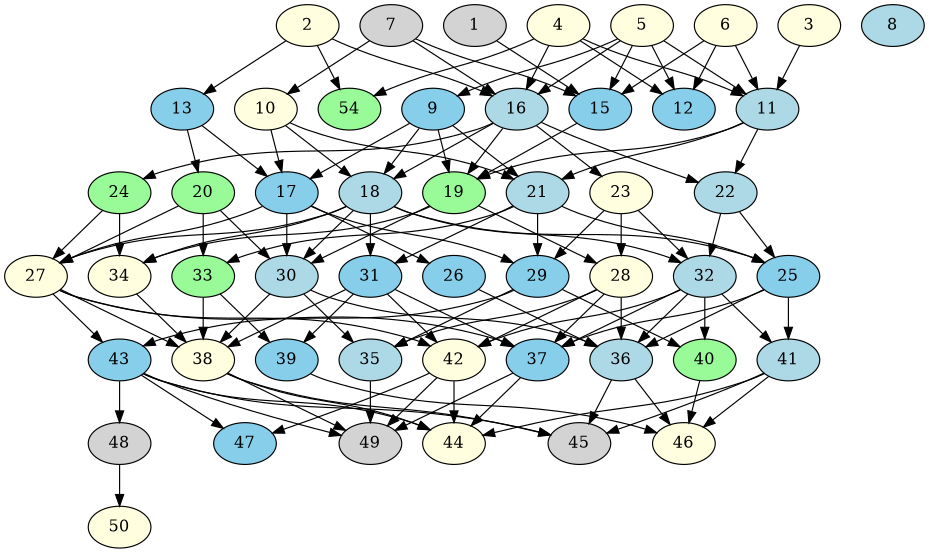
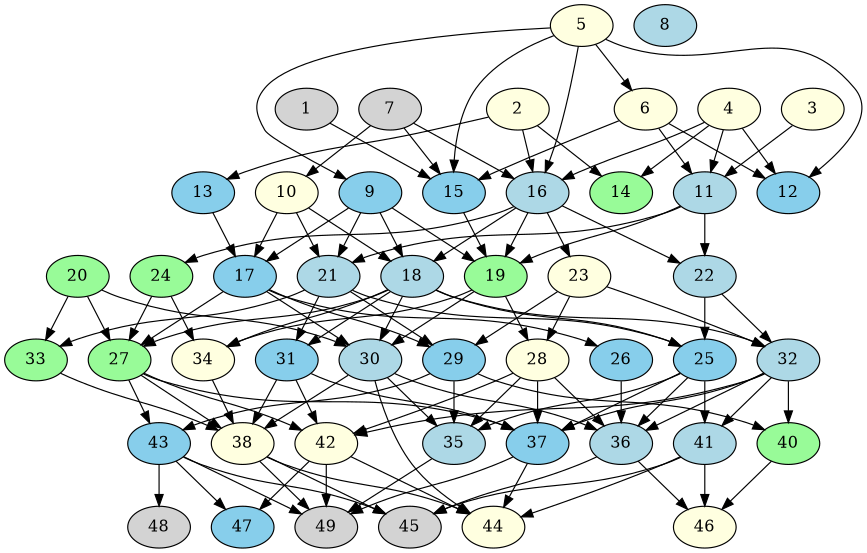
edge "5" -> "11": now "5" -> "6"
node "54": label "54" -> "14"
edge "13" -> "20": removed
node "27": fillcolor lightyellow -> palegreen
node "39": removed
edge "43" -> "44": now "30" -> "44"
edge "25" -> "35": added
node "50": removed
